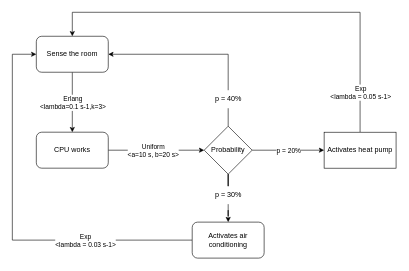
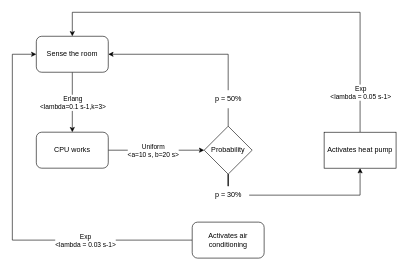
node "p = 40%": label "p = 40%" -> "p = 50%"
edge "Probability" -> "Activates heat pump": removed, label "p = 20%"
edge "p = 30%" -> "Activates air conditioning": now "p = 30%" -> "Activates heat pump"
